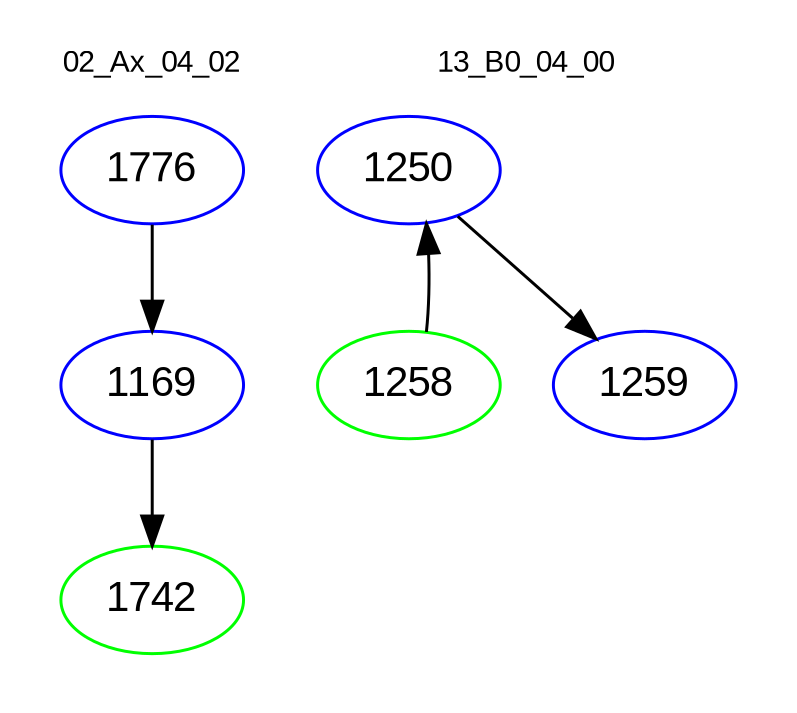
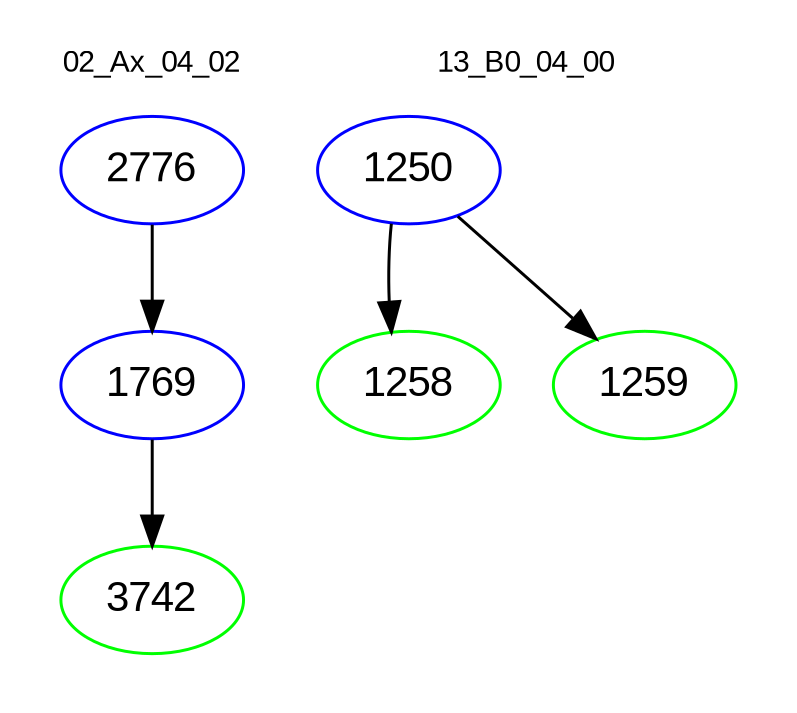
node "1776": label "1776" -> "2776"
edge "1258" -> "1250": reversed
node "1169": label "1169" -> "1769"
node "1259": color blue -> green
node "1742": label "1742" -> "3742"
